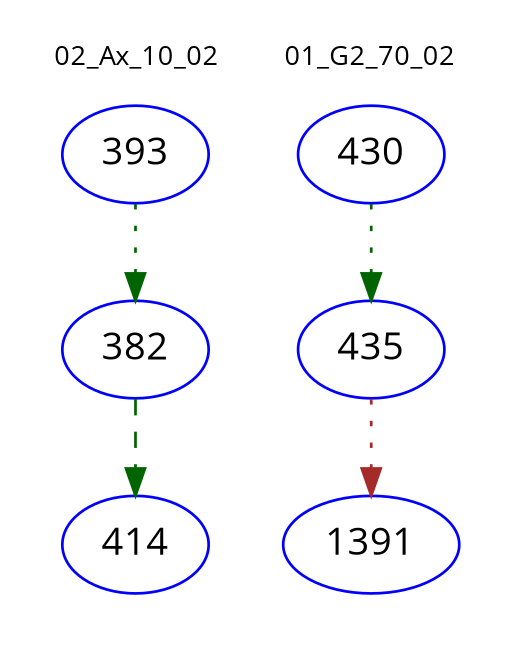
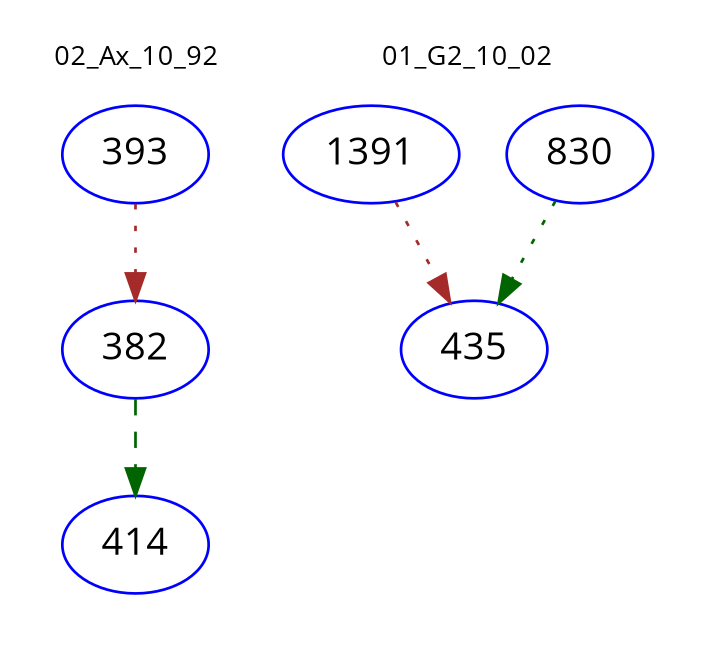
cluster "02_Ax_10_02": label "02_Ax_10_02" -> "02_Ax_10_92"
cluster "01_G2_70_02": label "01_G2_70_02" -> "01_G2_10_02"
node "430": label "430" -> "830"
edge "393" -> "382": color darkgreen -> brown
edge "435" -> "1391": reversed
